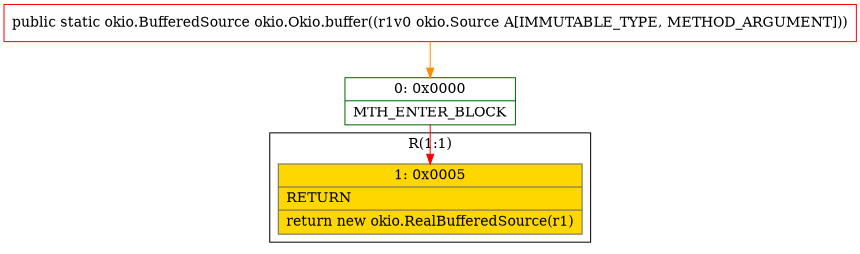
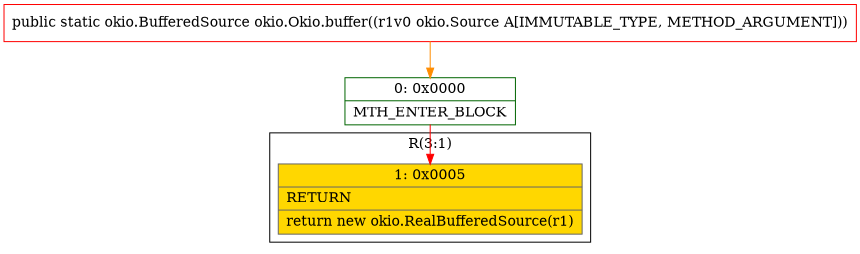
cluster "R(1:1)": label "R(1:1)" -> "R(3:1)"
